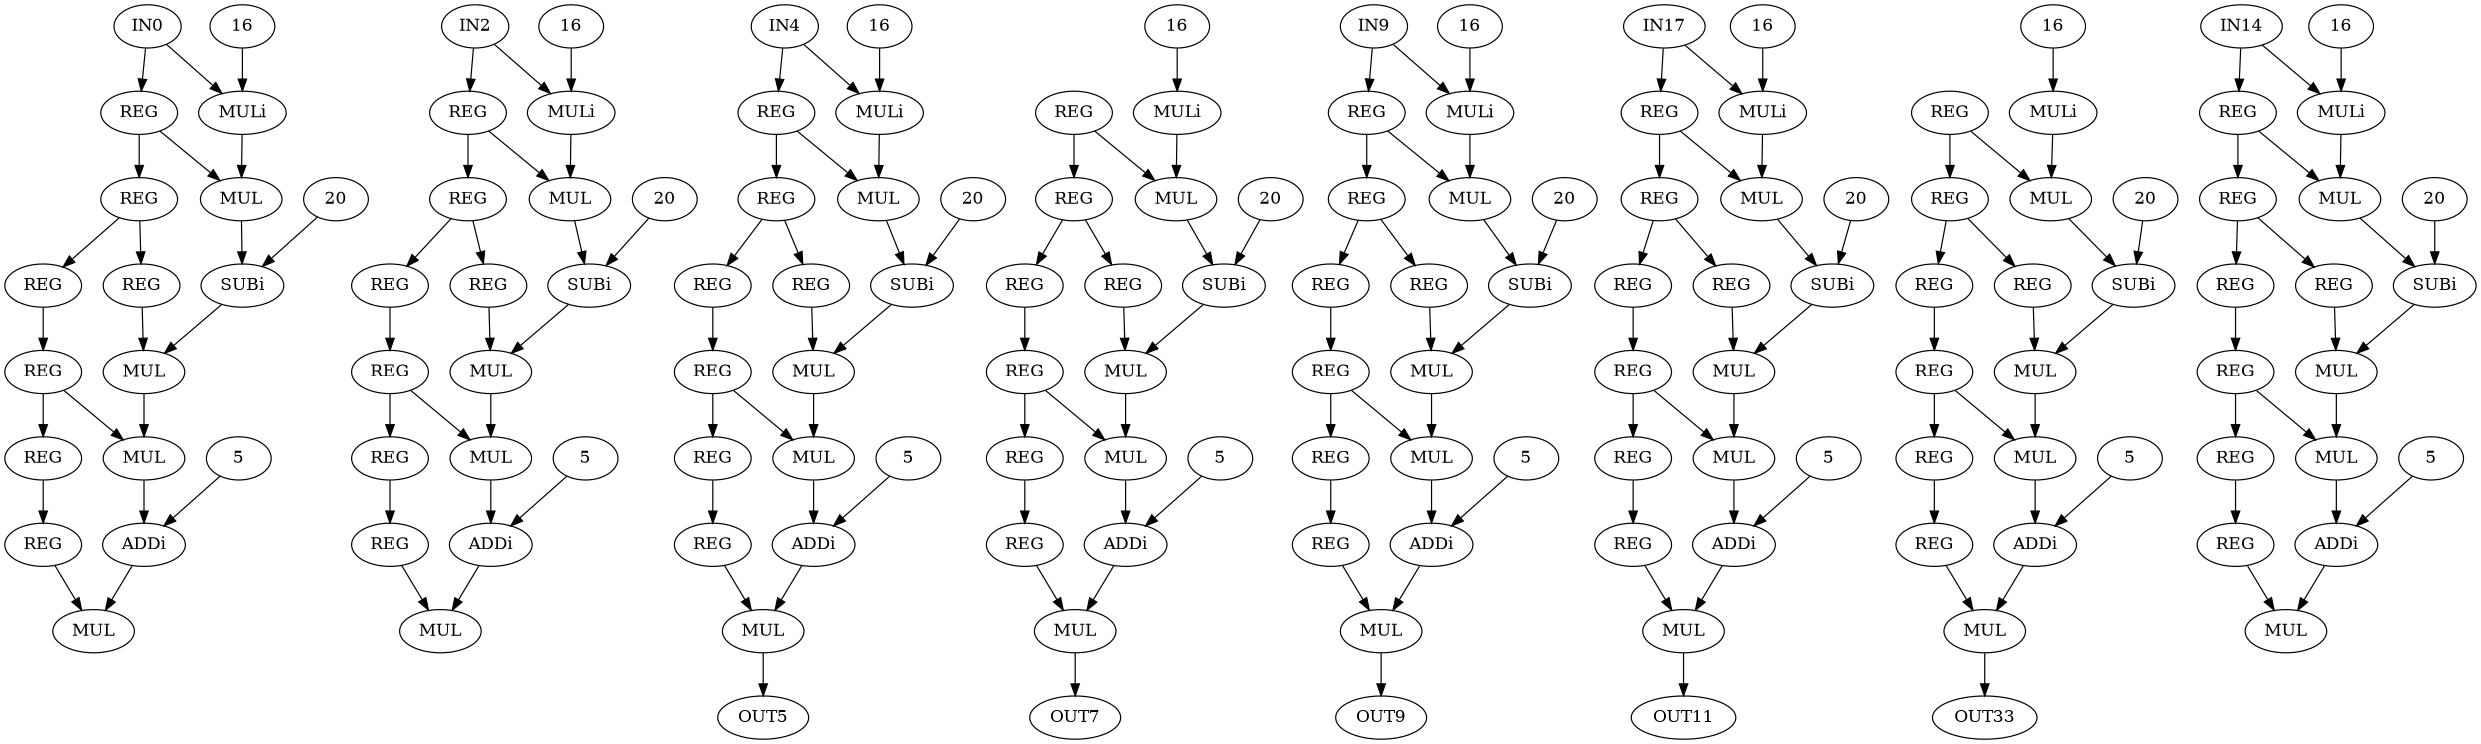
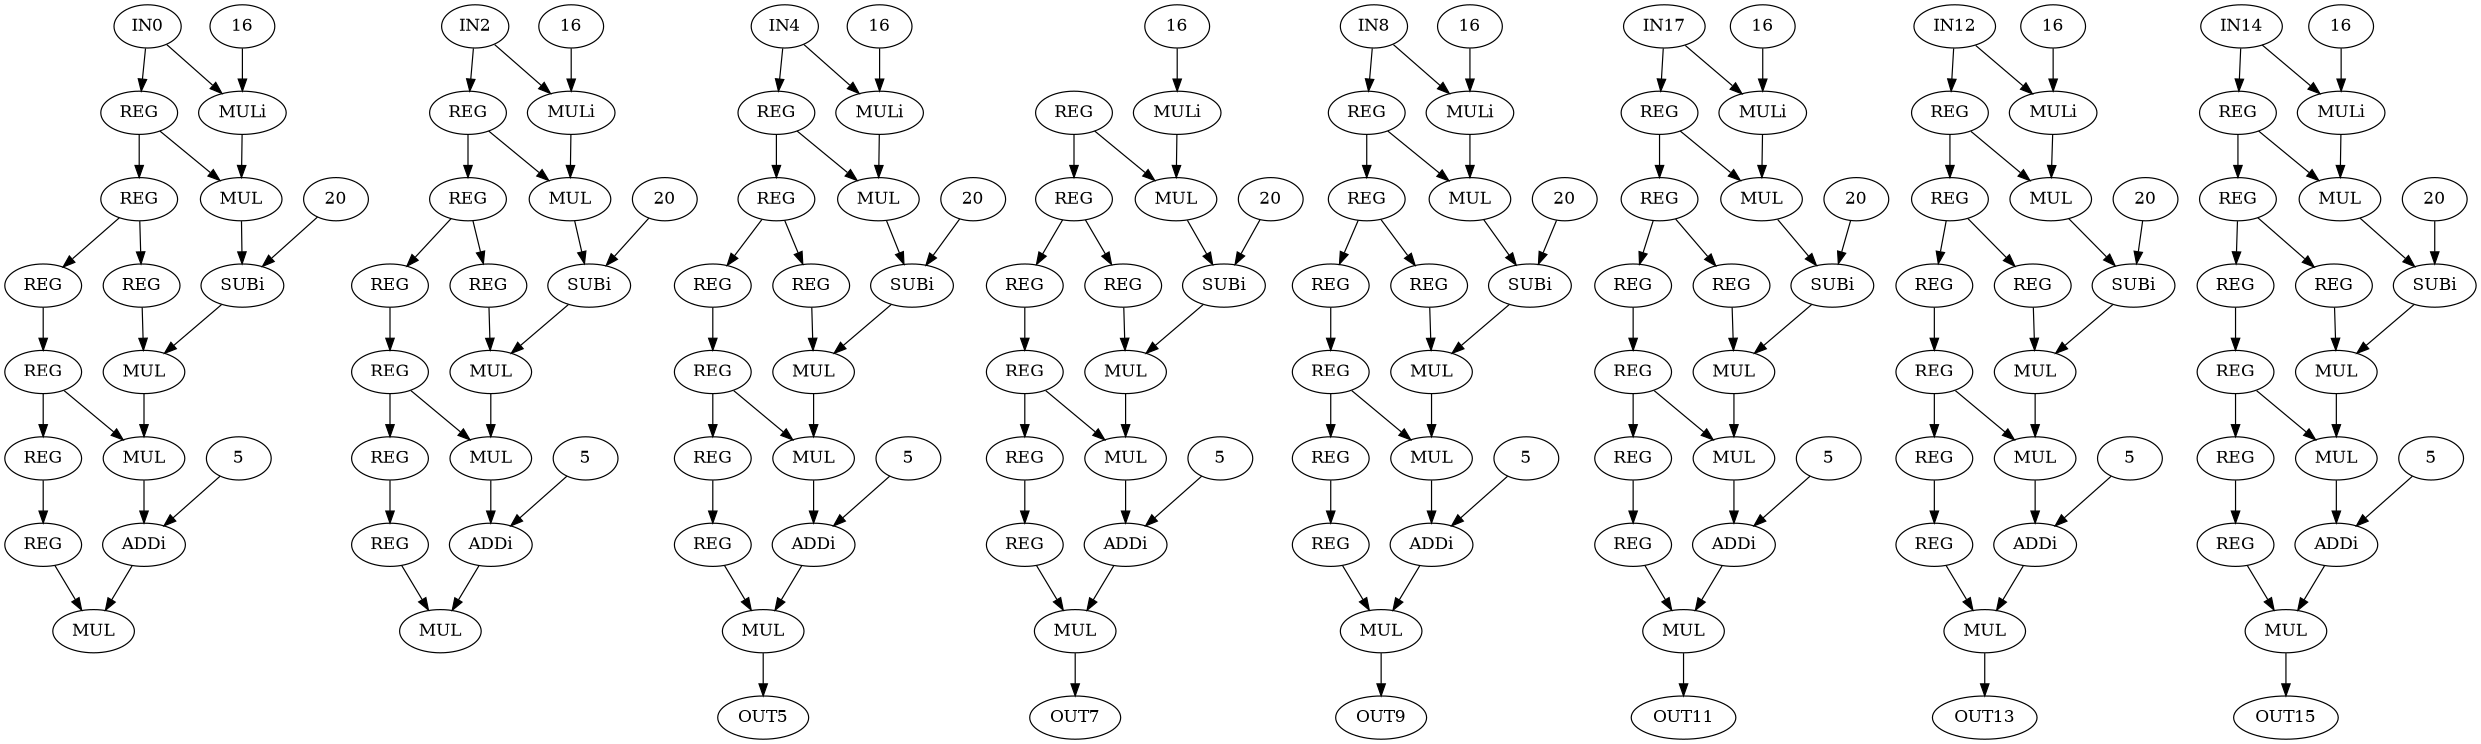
node "IN9": label "IN9" -> "IN8"
node "IN12": added
node "OUT33": label "OUT33" -> "OUT13"
node "OUT15": added
